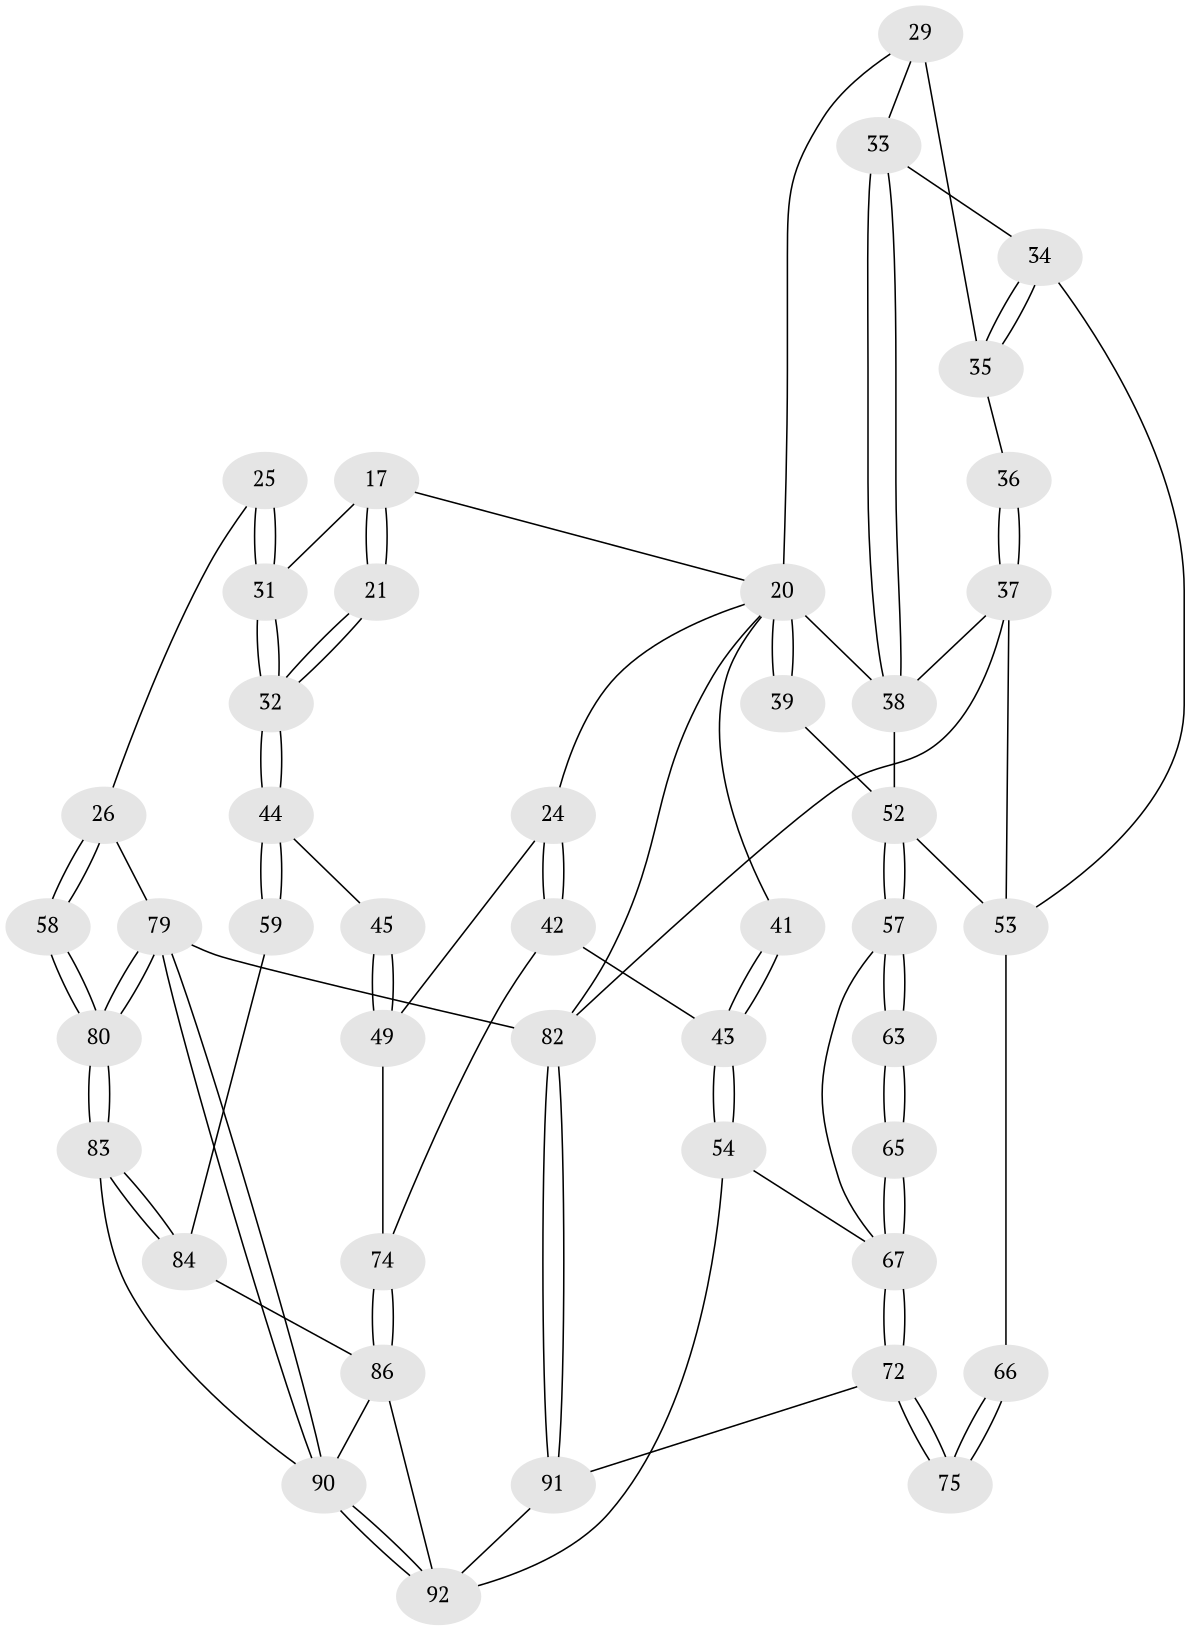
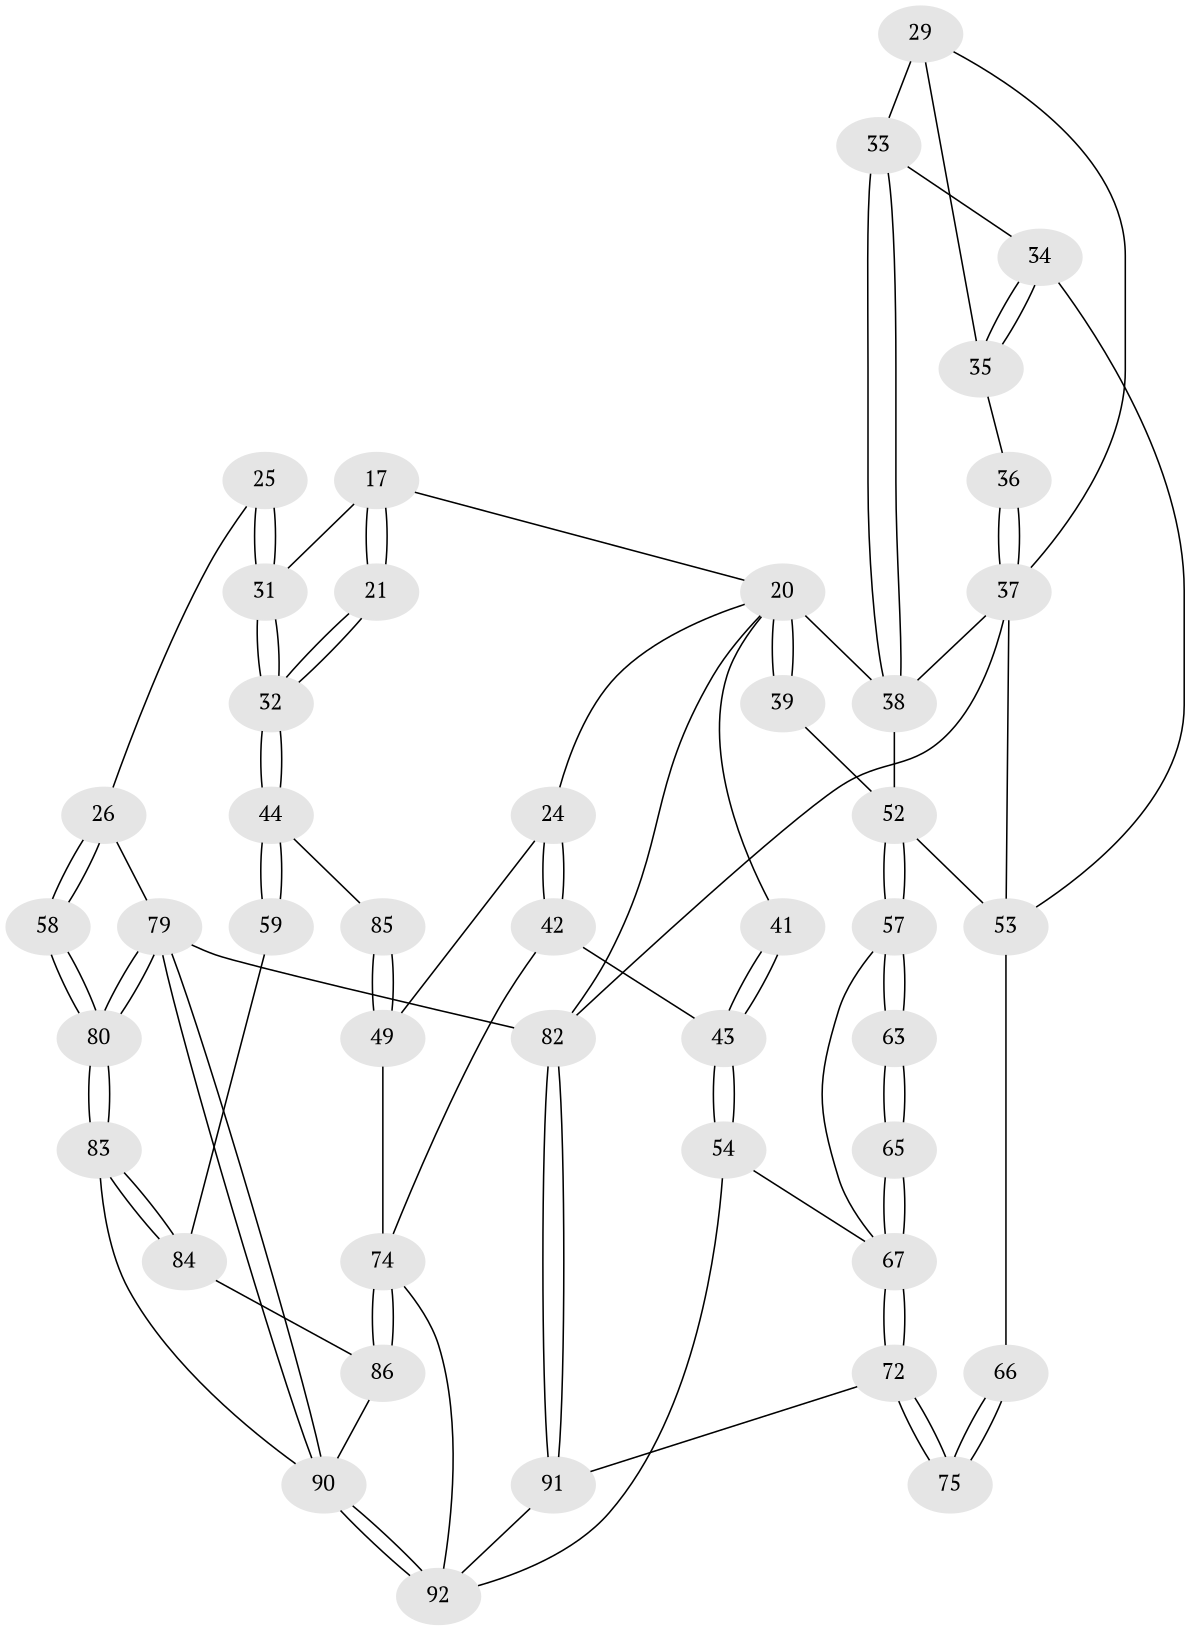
edge "29" -- "20": now "29" -- "37"
node "45": label "45" -> "85"
edge "86" -- "92": now "74" -- "92"
